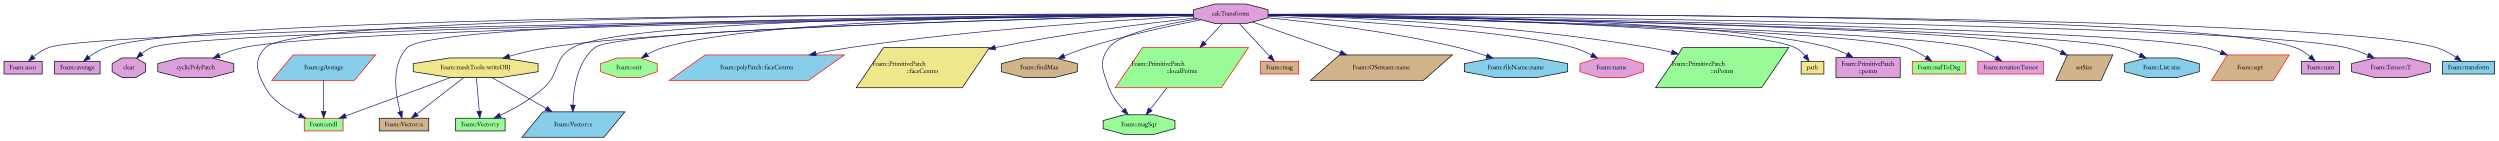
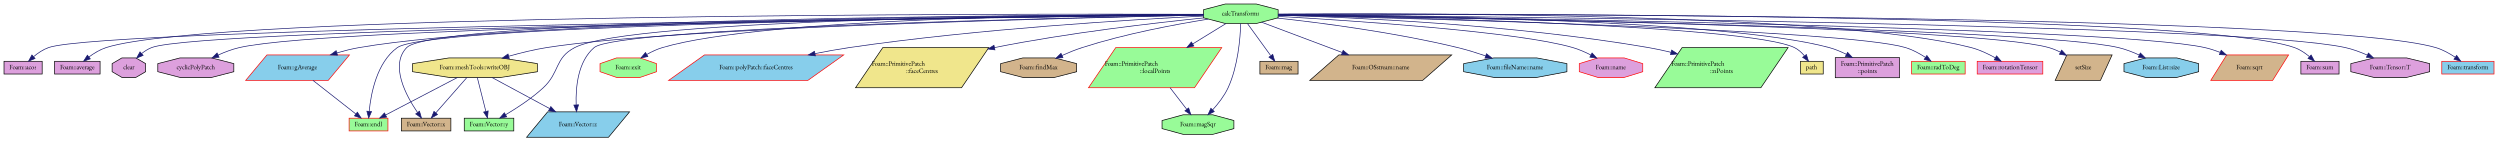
node "calcTransforms": fillcolor plum -> palegreen
edge "calcTransforms" -> "Foam::gAverage": added
node "Foam::mag": color red -> black
node "Foam::transform": color black -> red
